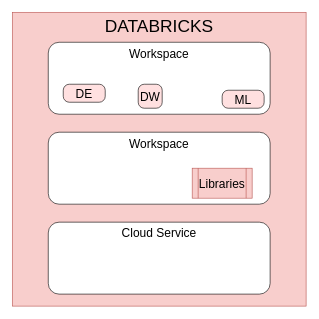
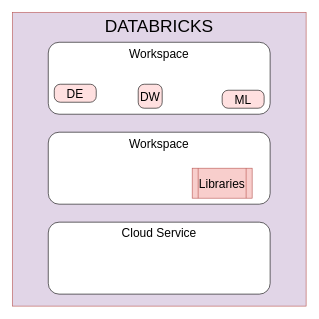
node "DATABRICKS": fillcolor #f8cecc -> #e1d5e7
node "DE": moved (84, 93) -> (75, 93)
